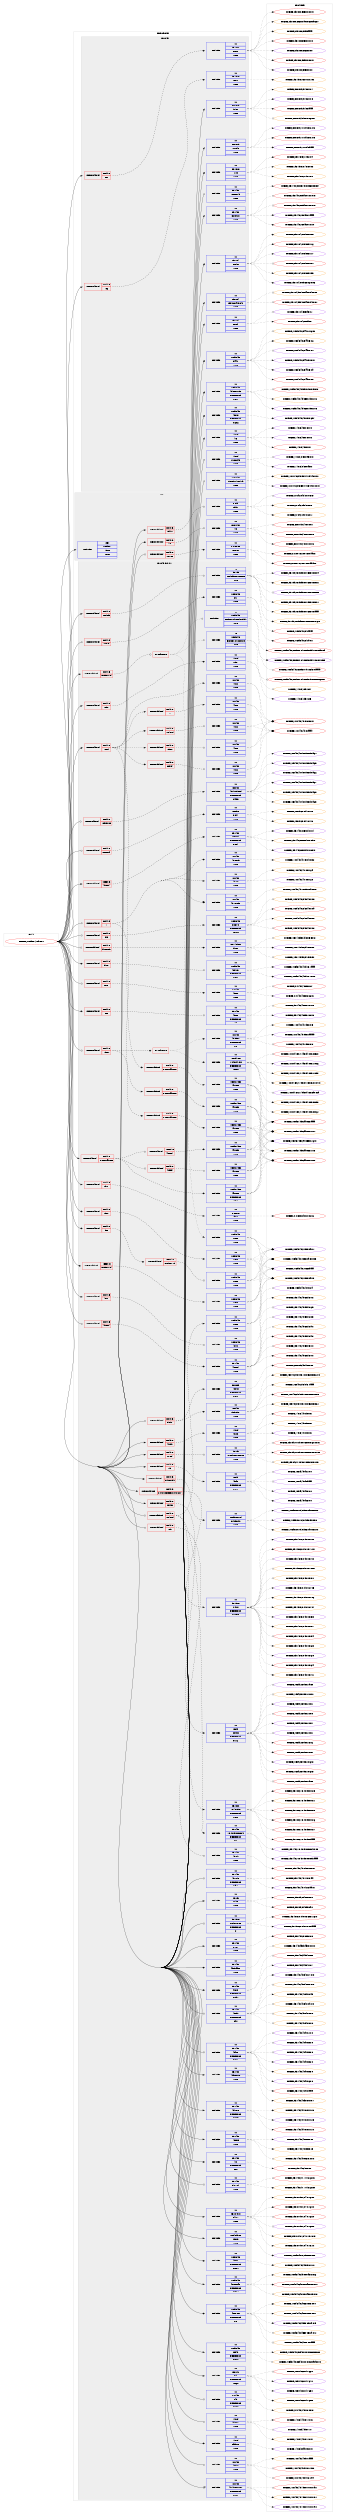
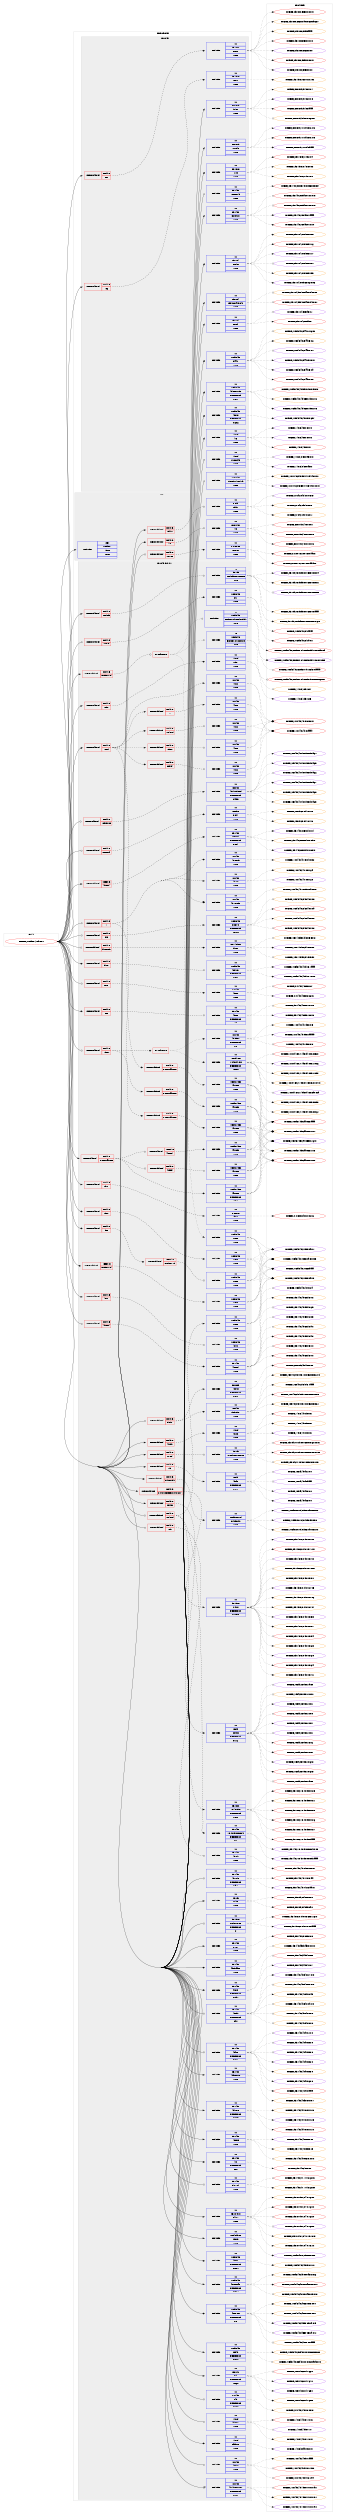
node "portage://dev-util/cmake-3.15.4": color red -> purple
node "portage://dev-db/mariadb-connector-c-3.1.4": removed
node "portage://media-libs/freetype-2.9.1-r4": color darkorange -> purple
